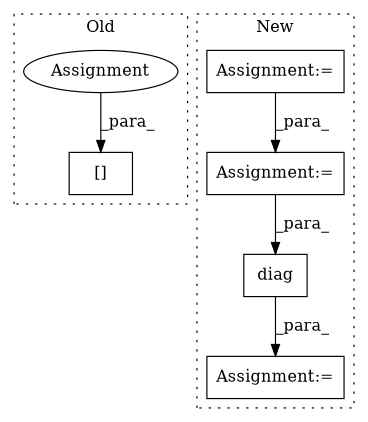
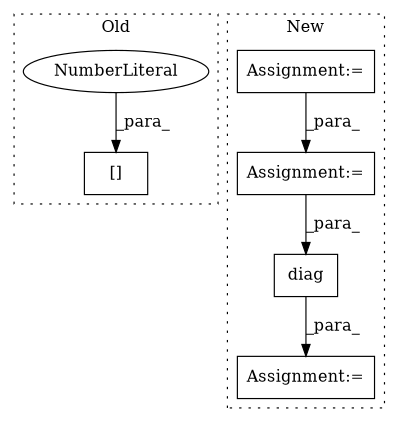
node "Assignment": label "Assignment" -> "NumberLiteral"
